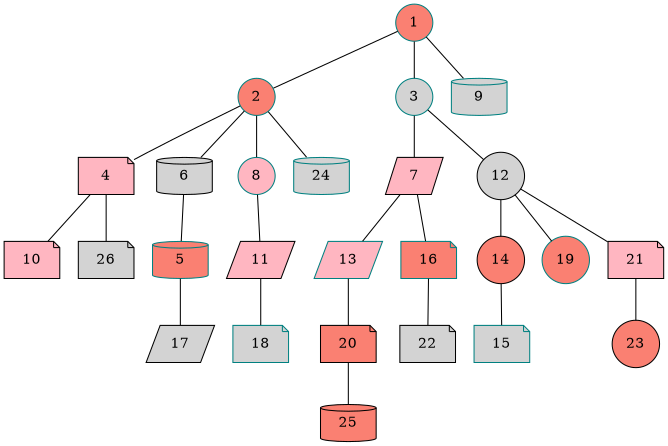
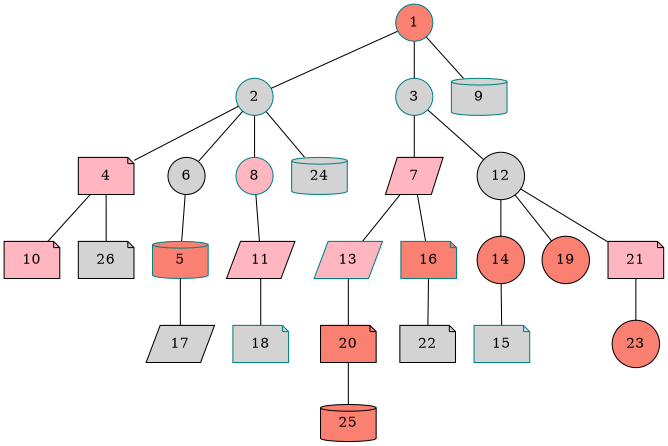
node "2": fillcolor salmon -> lightgrey
node "6": shape cylinder -> circle
node "19": color teal -> black
